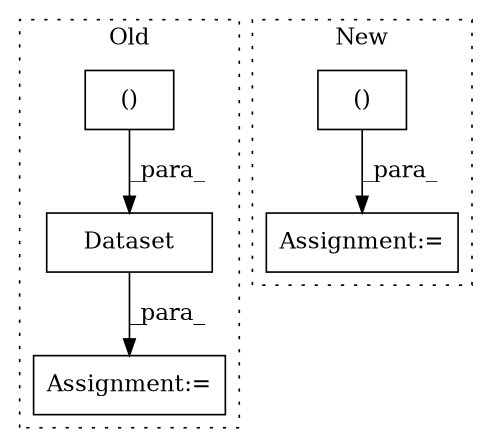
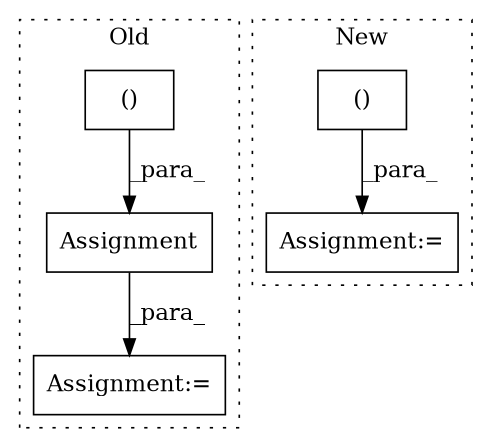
node "Dataset": label "Dataset" -> "Assignment"
